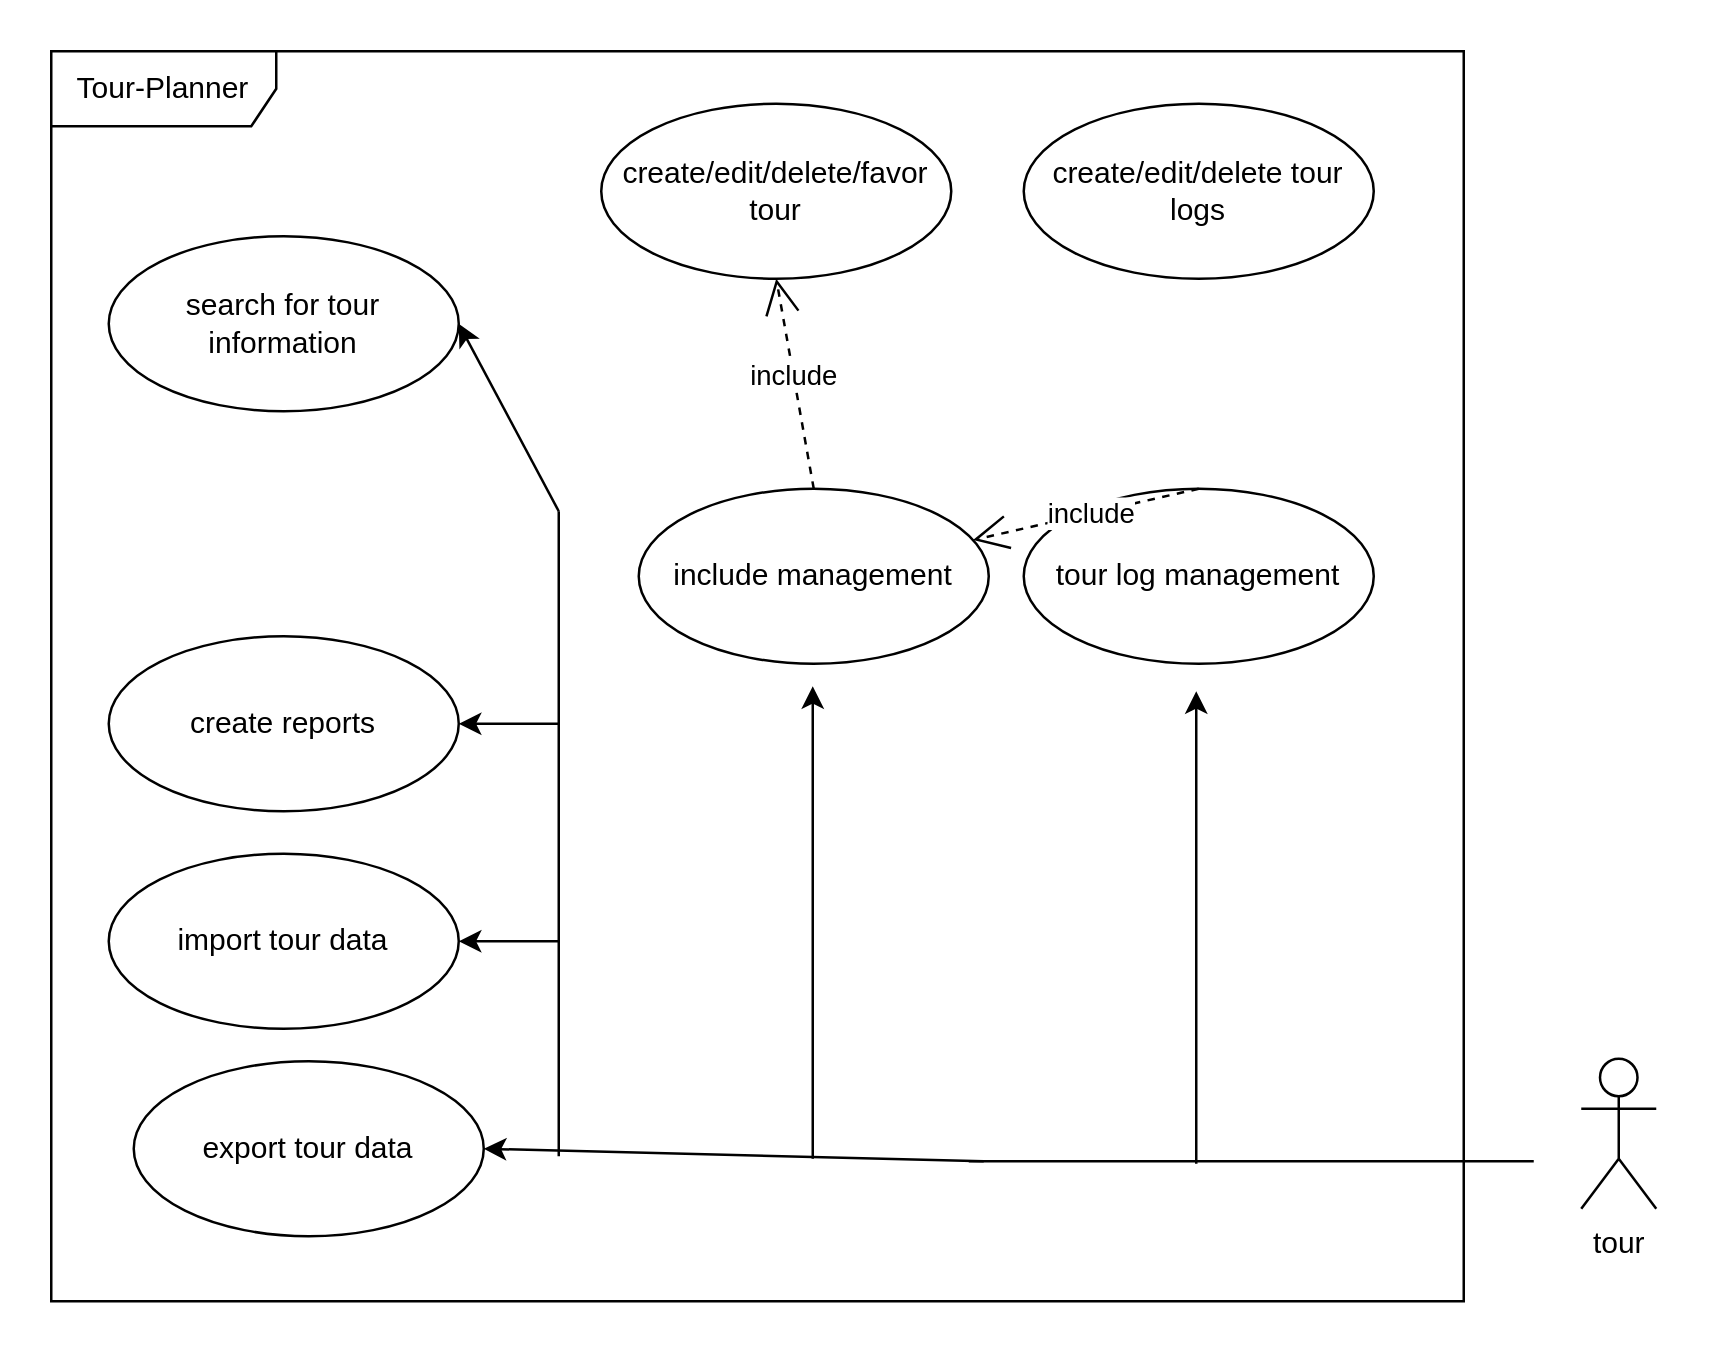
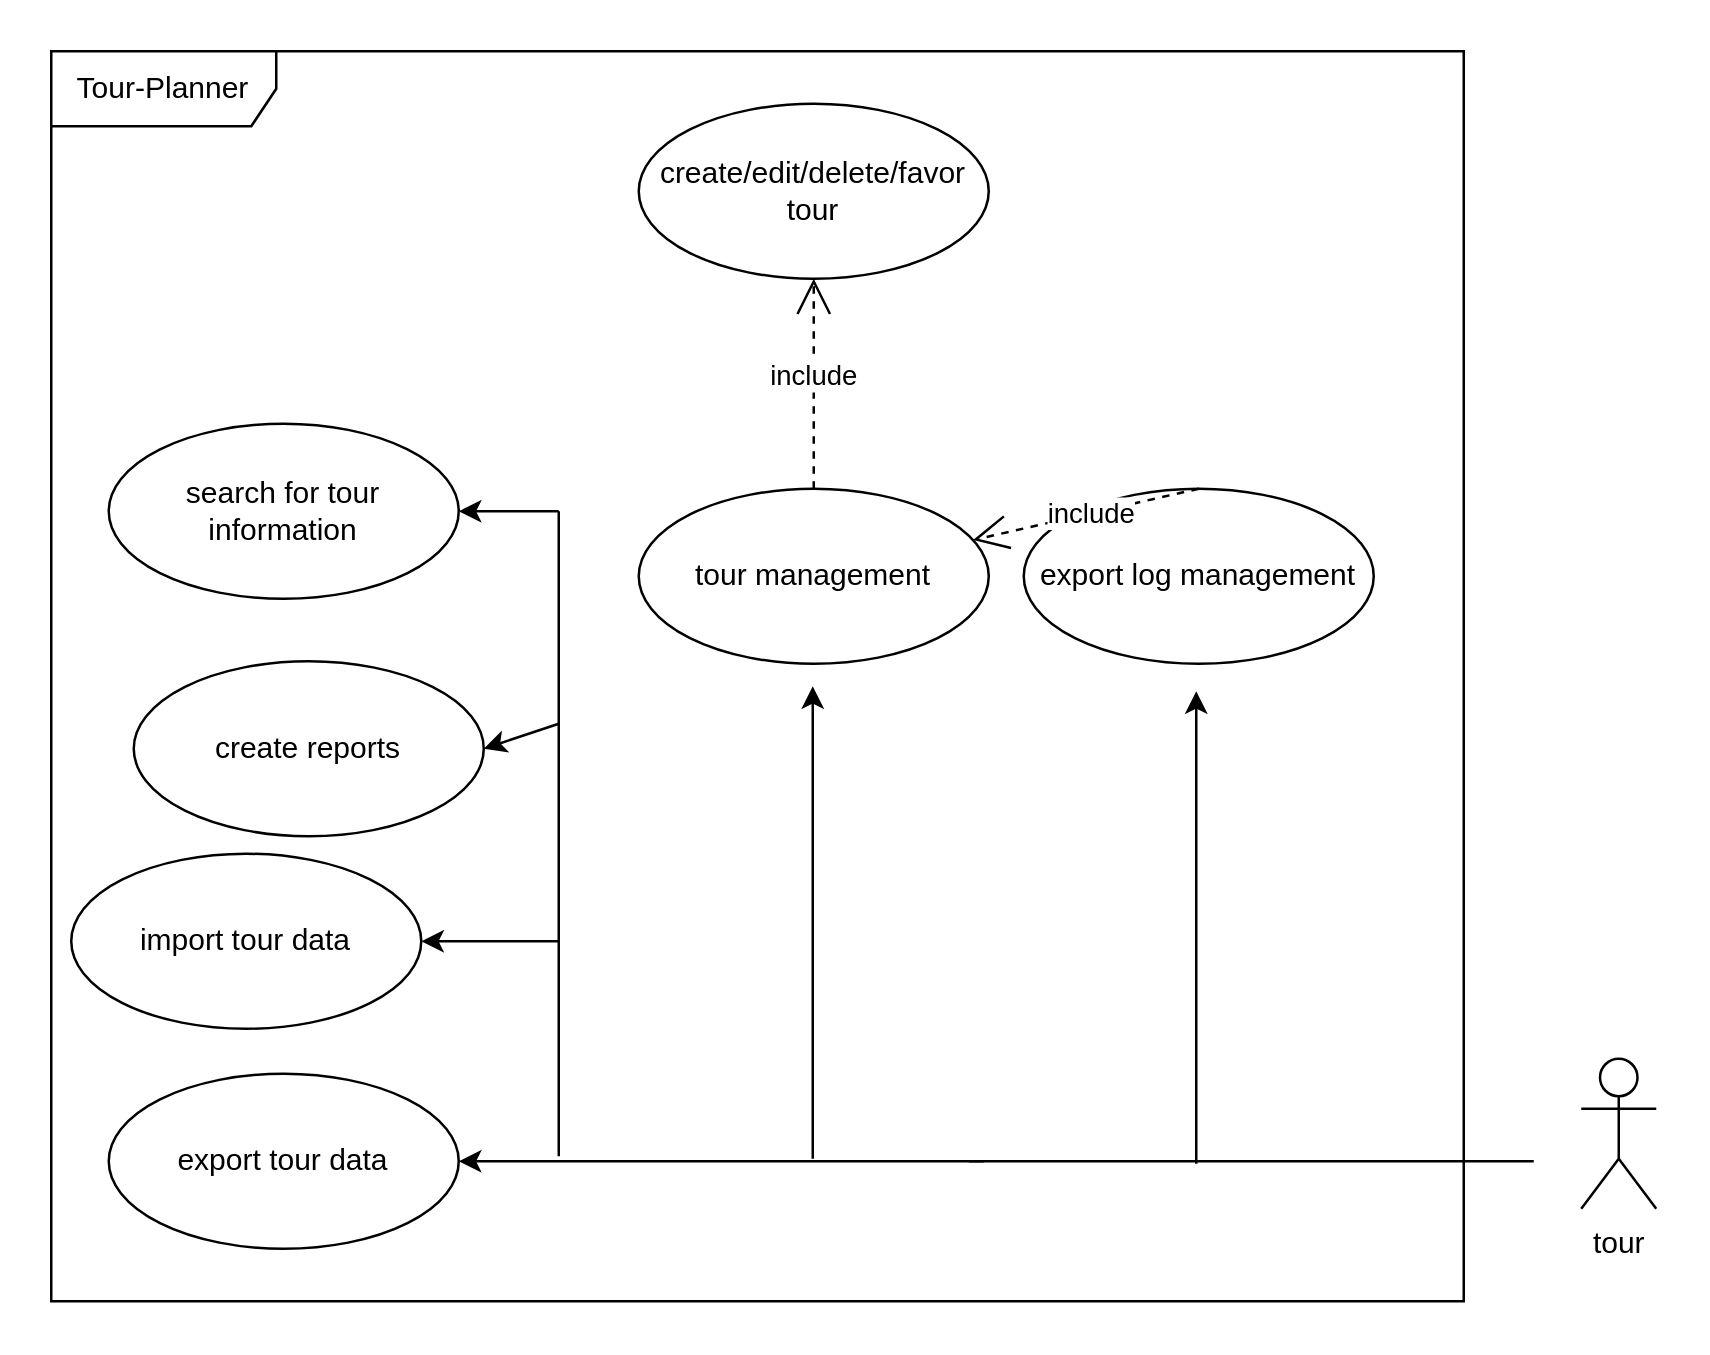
node "create/edit/delete/favor tour": moved (776, 191) -> (814, 191)
node "create/edit/delete tour logs": removed
node "search for tour information": moved (284, 324) -> (284, 511)
node "include management": label "include management" -> "tour management"
node "tour log management": label "tour log management" -> "export log management"
node "create reports": moved (284, 724) -> (309, 749)
node "import tour data": moved (284, 941) -> (246, 941)
node "export tour data": moved (309, 1149) -> (284, 1161)
